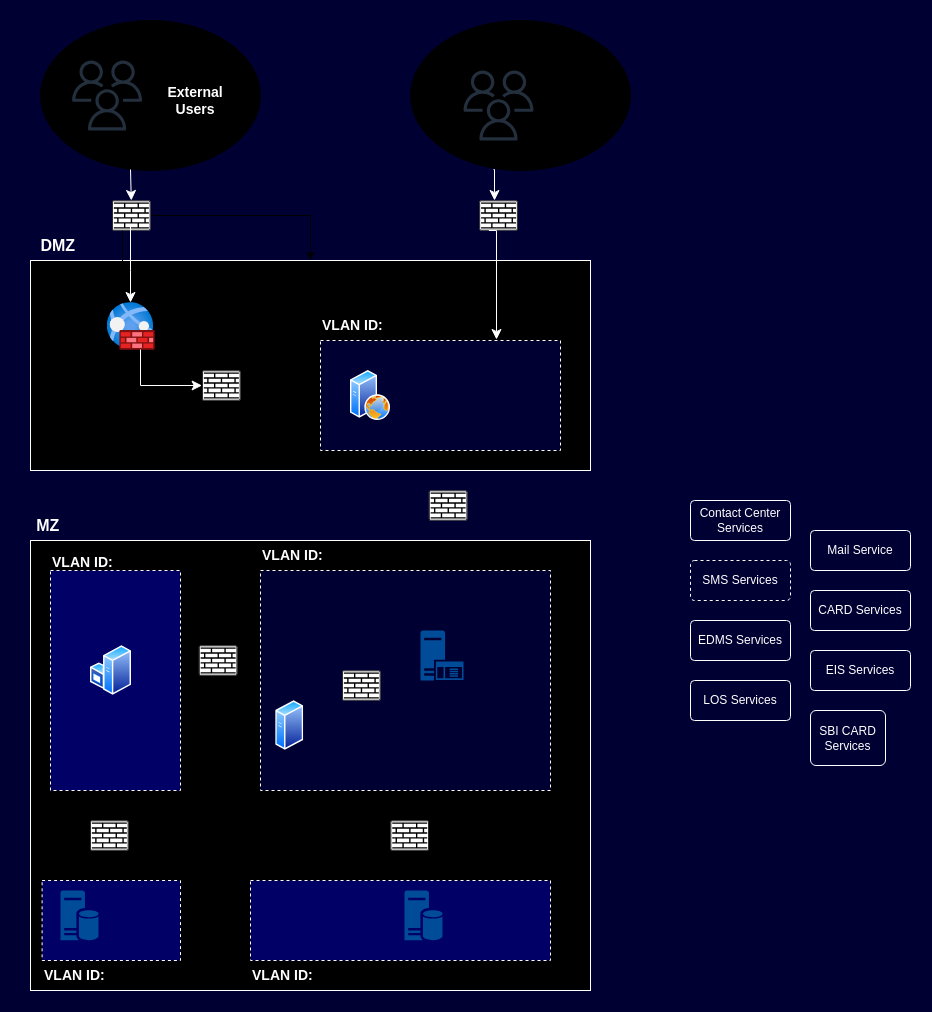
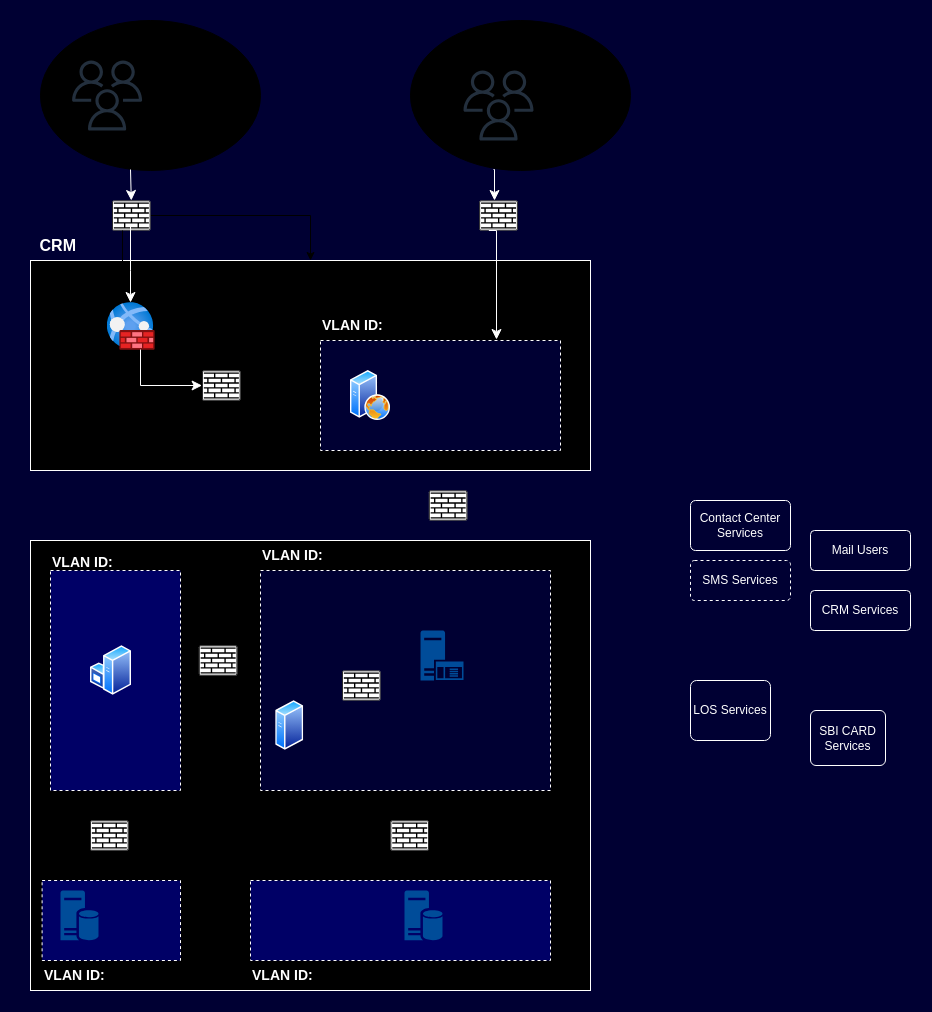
node "External Users": removed
node "DMZ": label "DMZ" -> "CRM"
node "Contact Center Services": size 100x40 -> 100x50
node "MZ": removed
node "Mail Service": label "Mail Service" -> "Mail Users"
node "CARD Services": label "CARD Services" -> "CRM Services"
node "EDMS Services": removed
node "EIS Services": removed
node "LOS Services": size 100x40 -> 80x60
